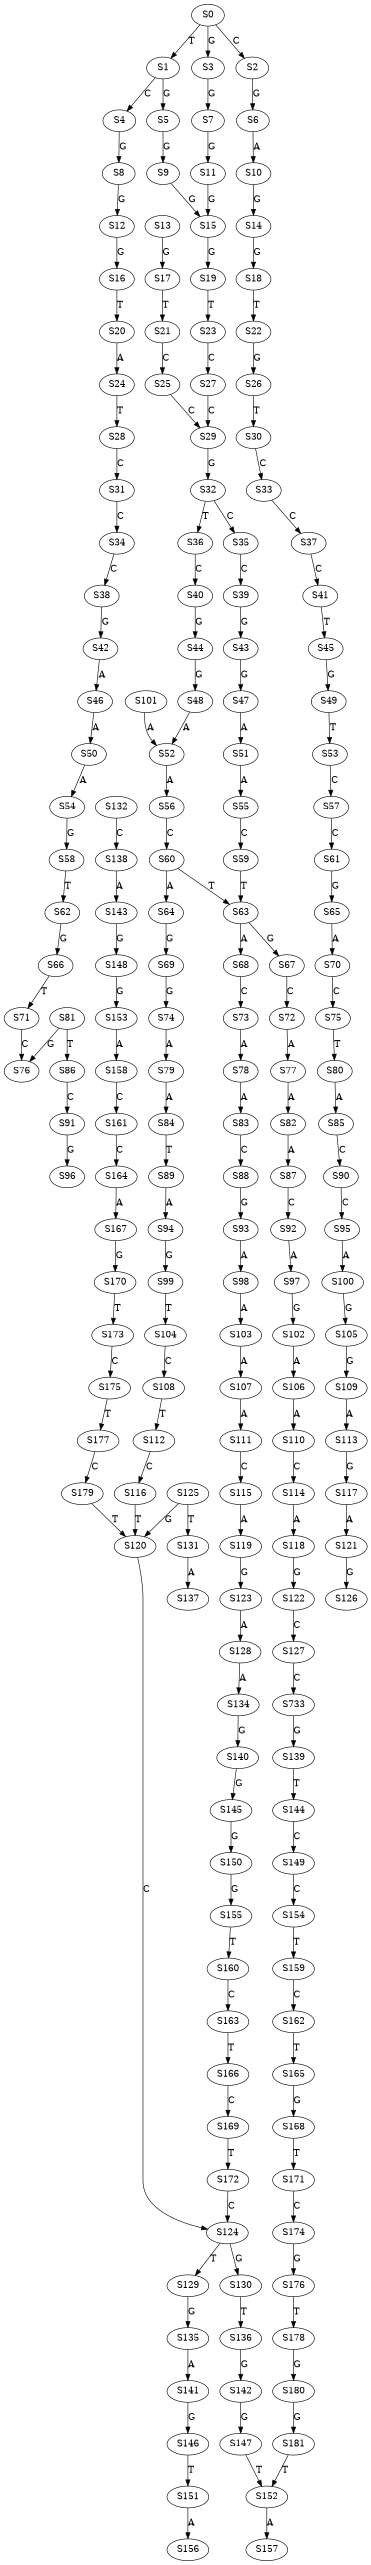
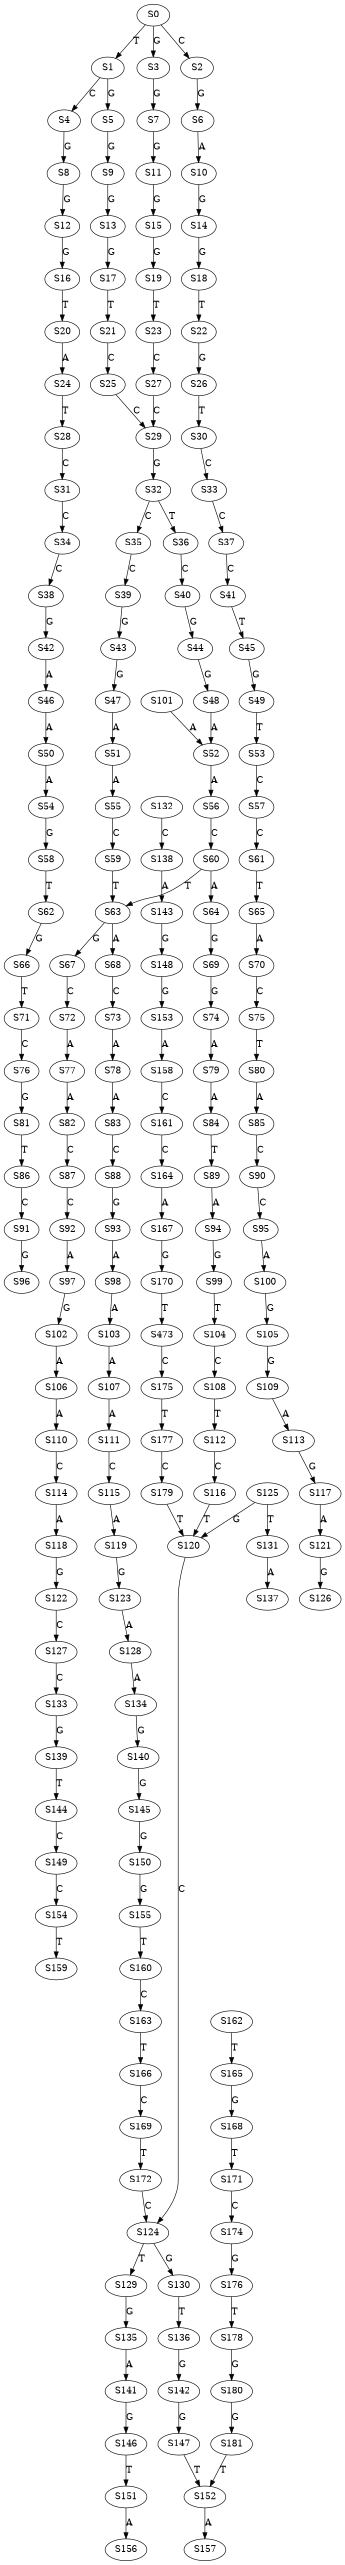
edge "S9" -> "S15": now "S9" -> "S13"
edge "S61" -> "S65": label "G" -> "T"
edge "S81" -> "S76": reversed
edge "S82" -> "S87": label "A" -> "C"
node "S173": label "S173" -> "S473"
node "S733": label "S733" -> "S133"
edge "S159" -> "S162": removed, label "C"
